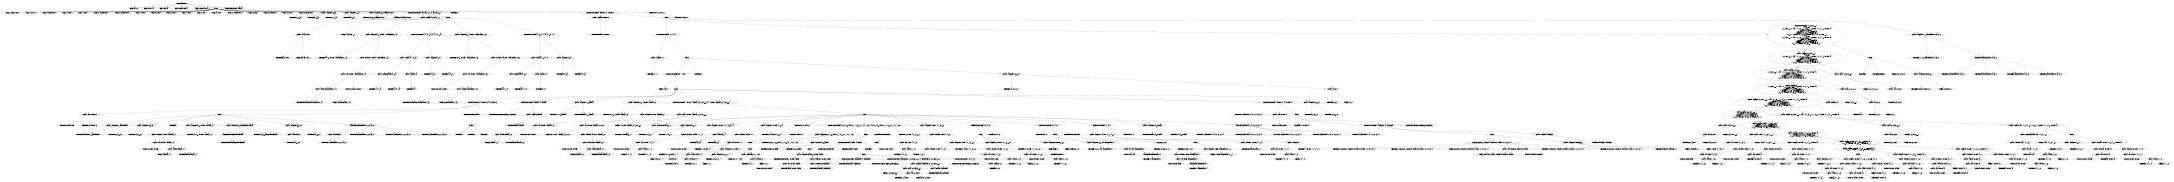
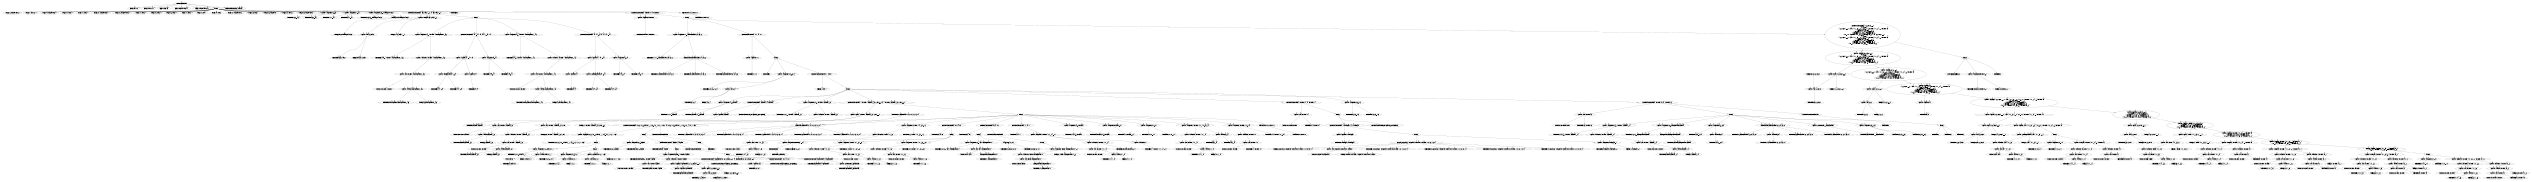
node "(LITERAL,0x28u,__readfsqword(0x28u))": added
node "(IDENTIFIER,v6,cache_scan_free(src, a2, a3, v6))": removed
